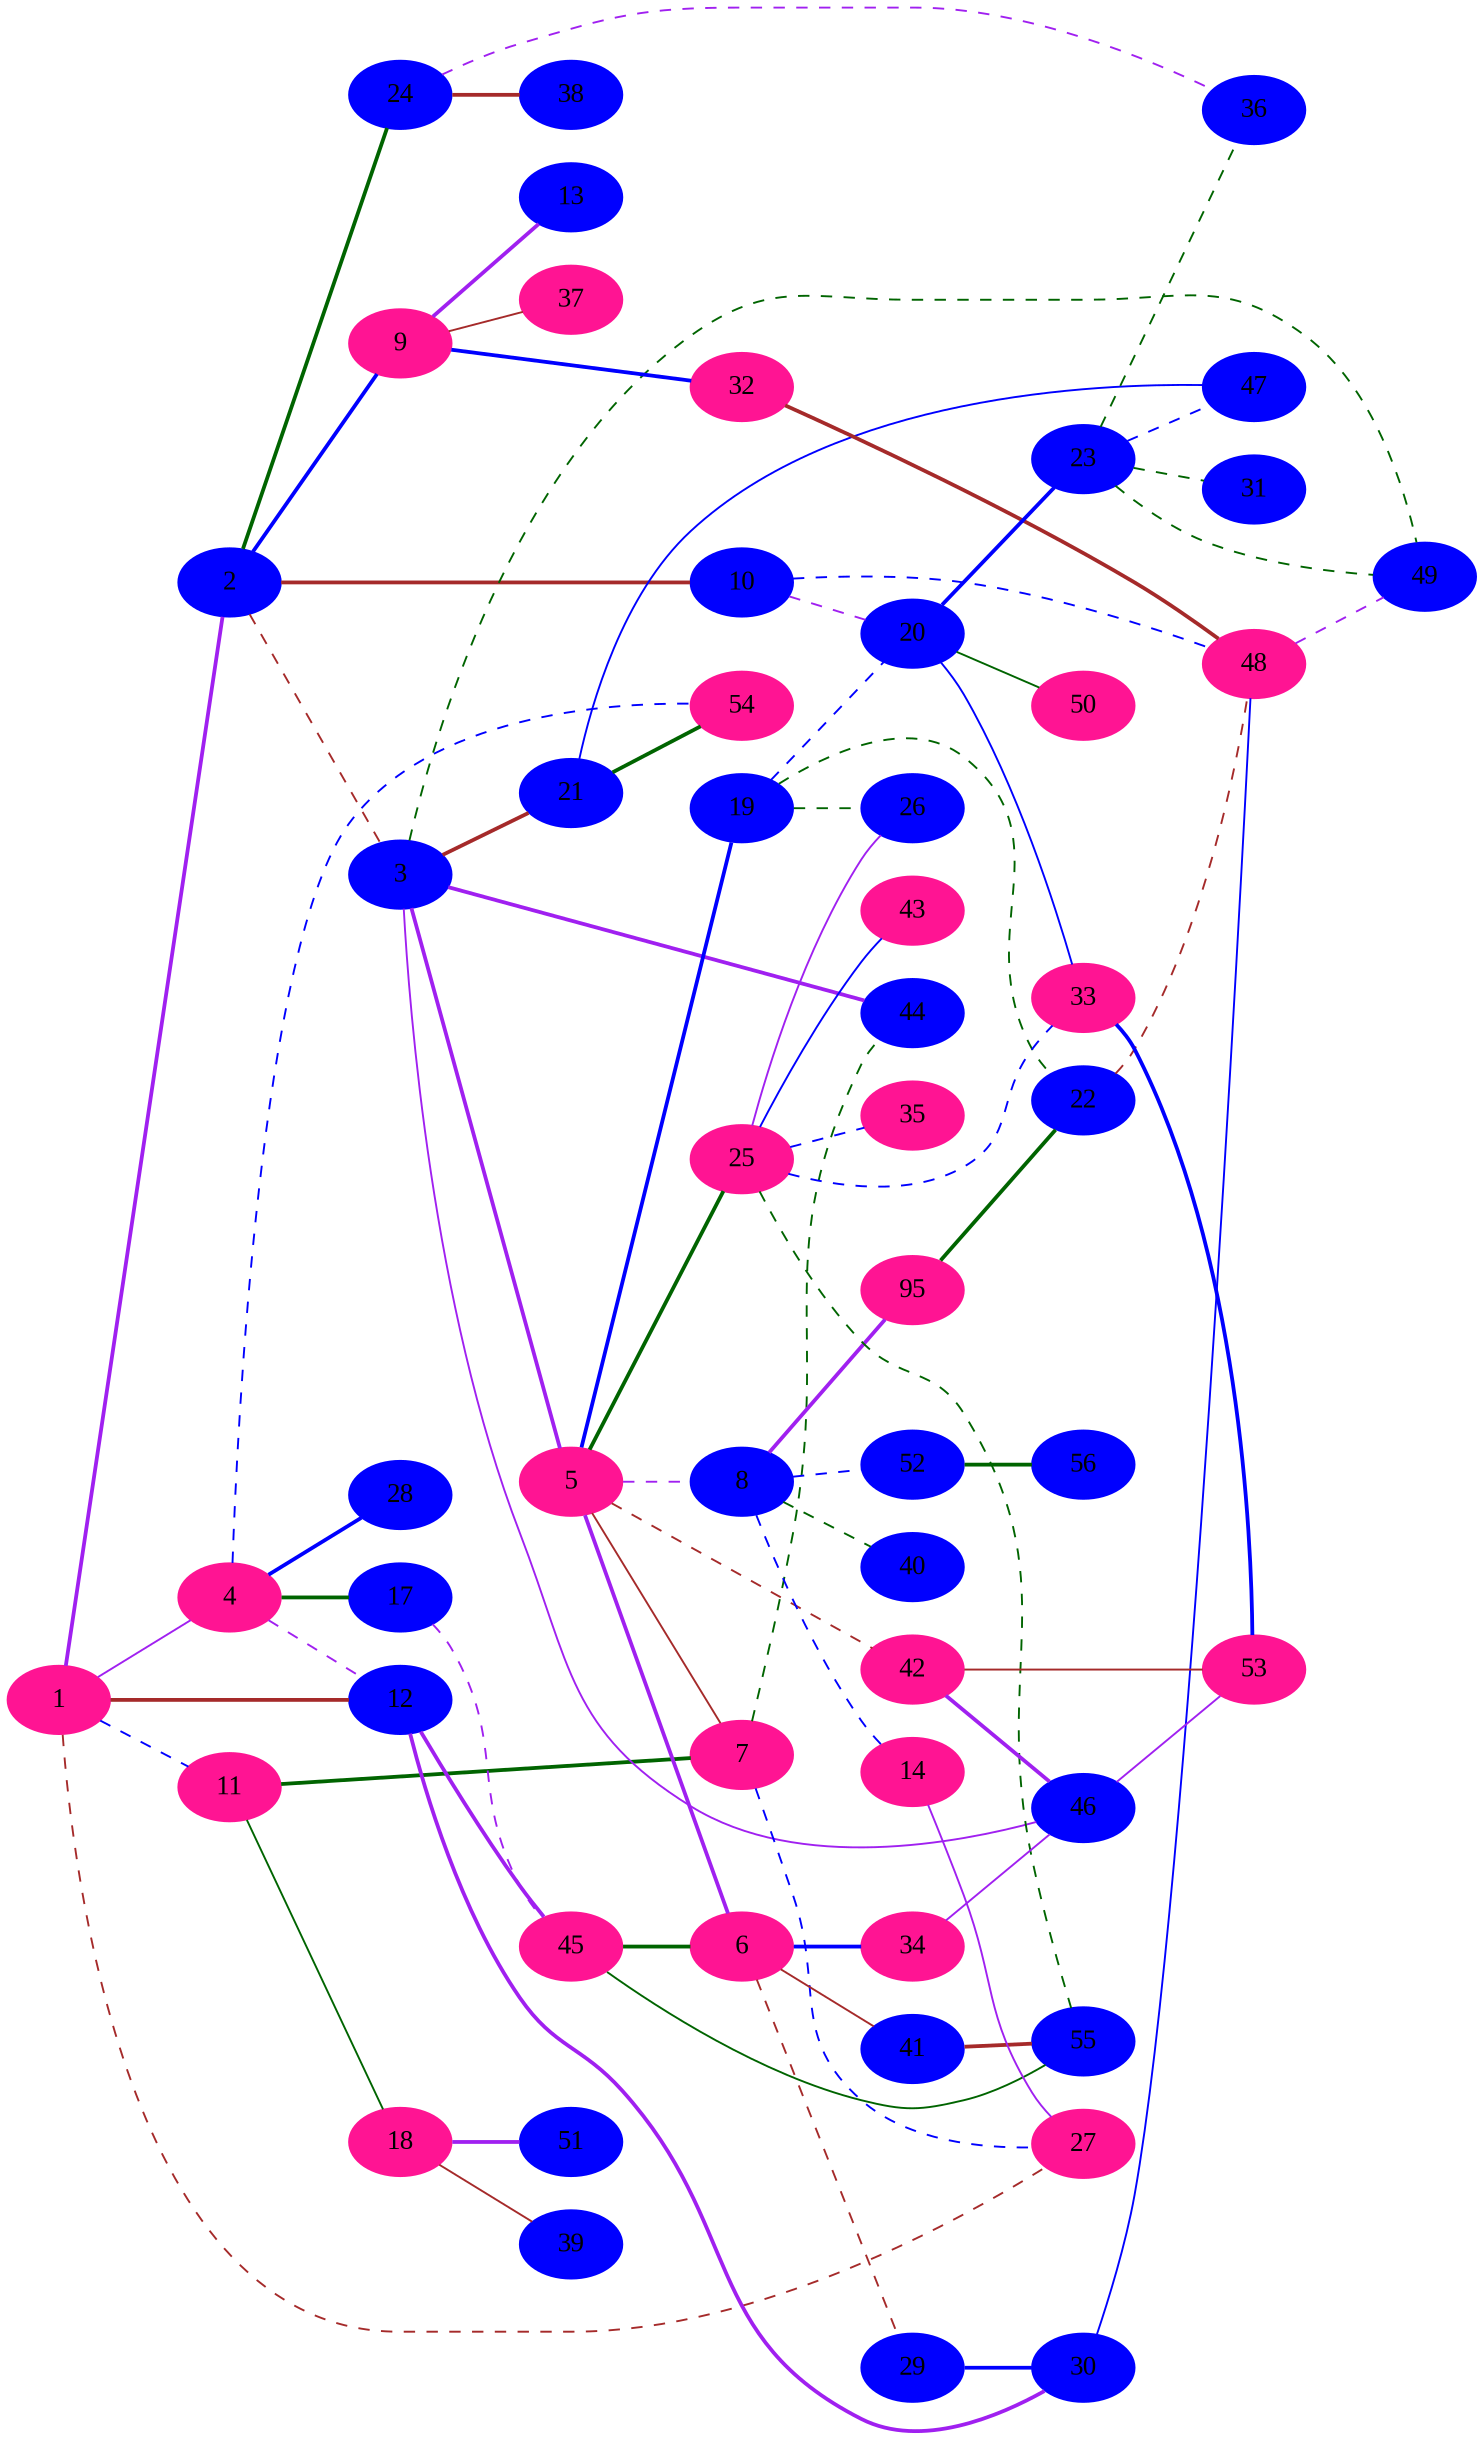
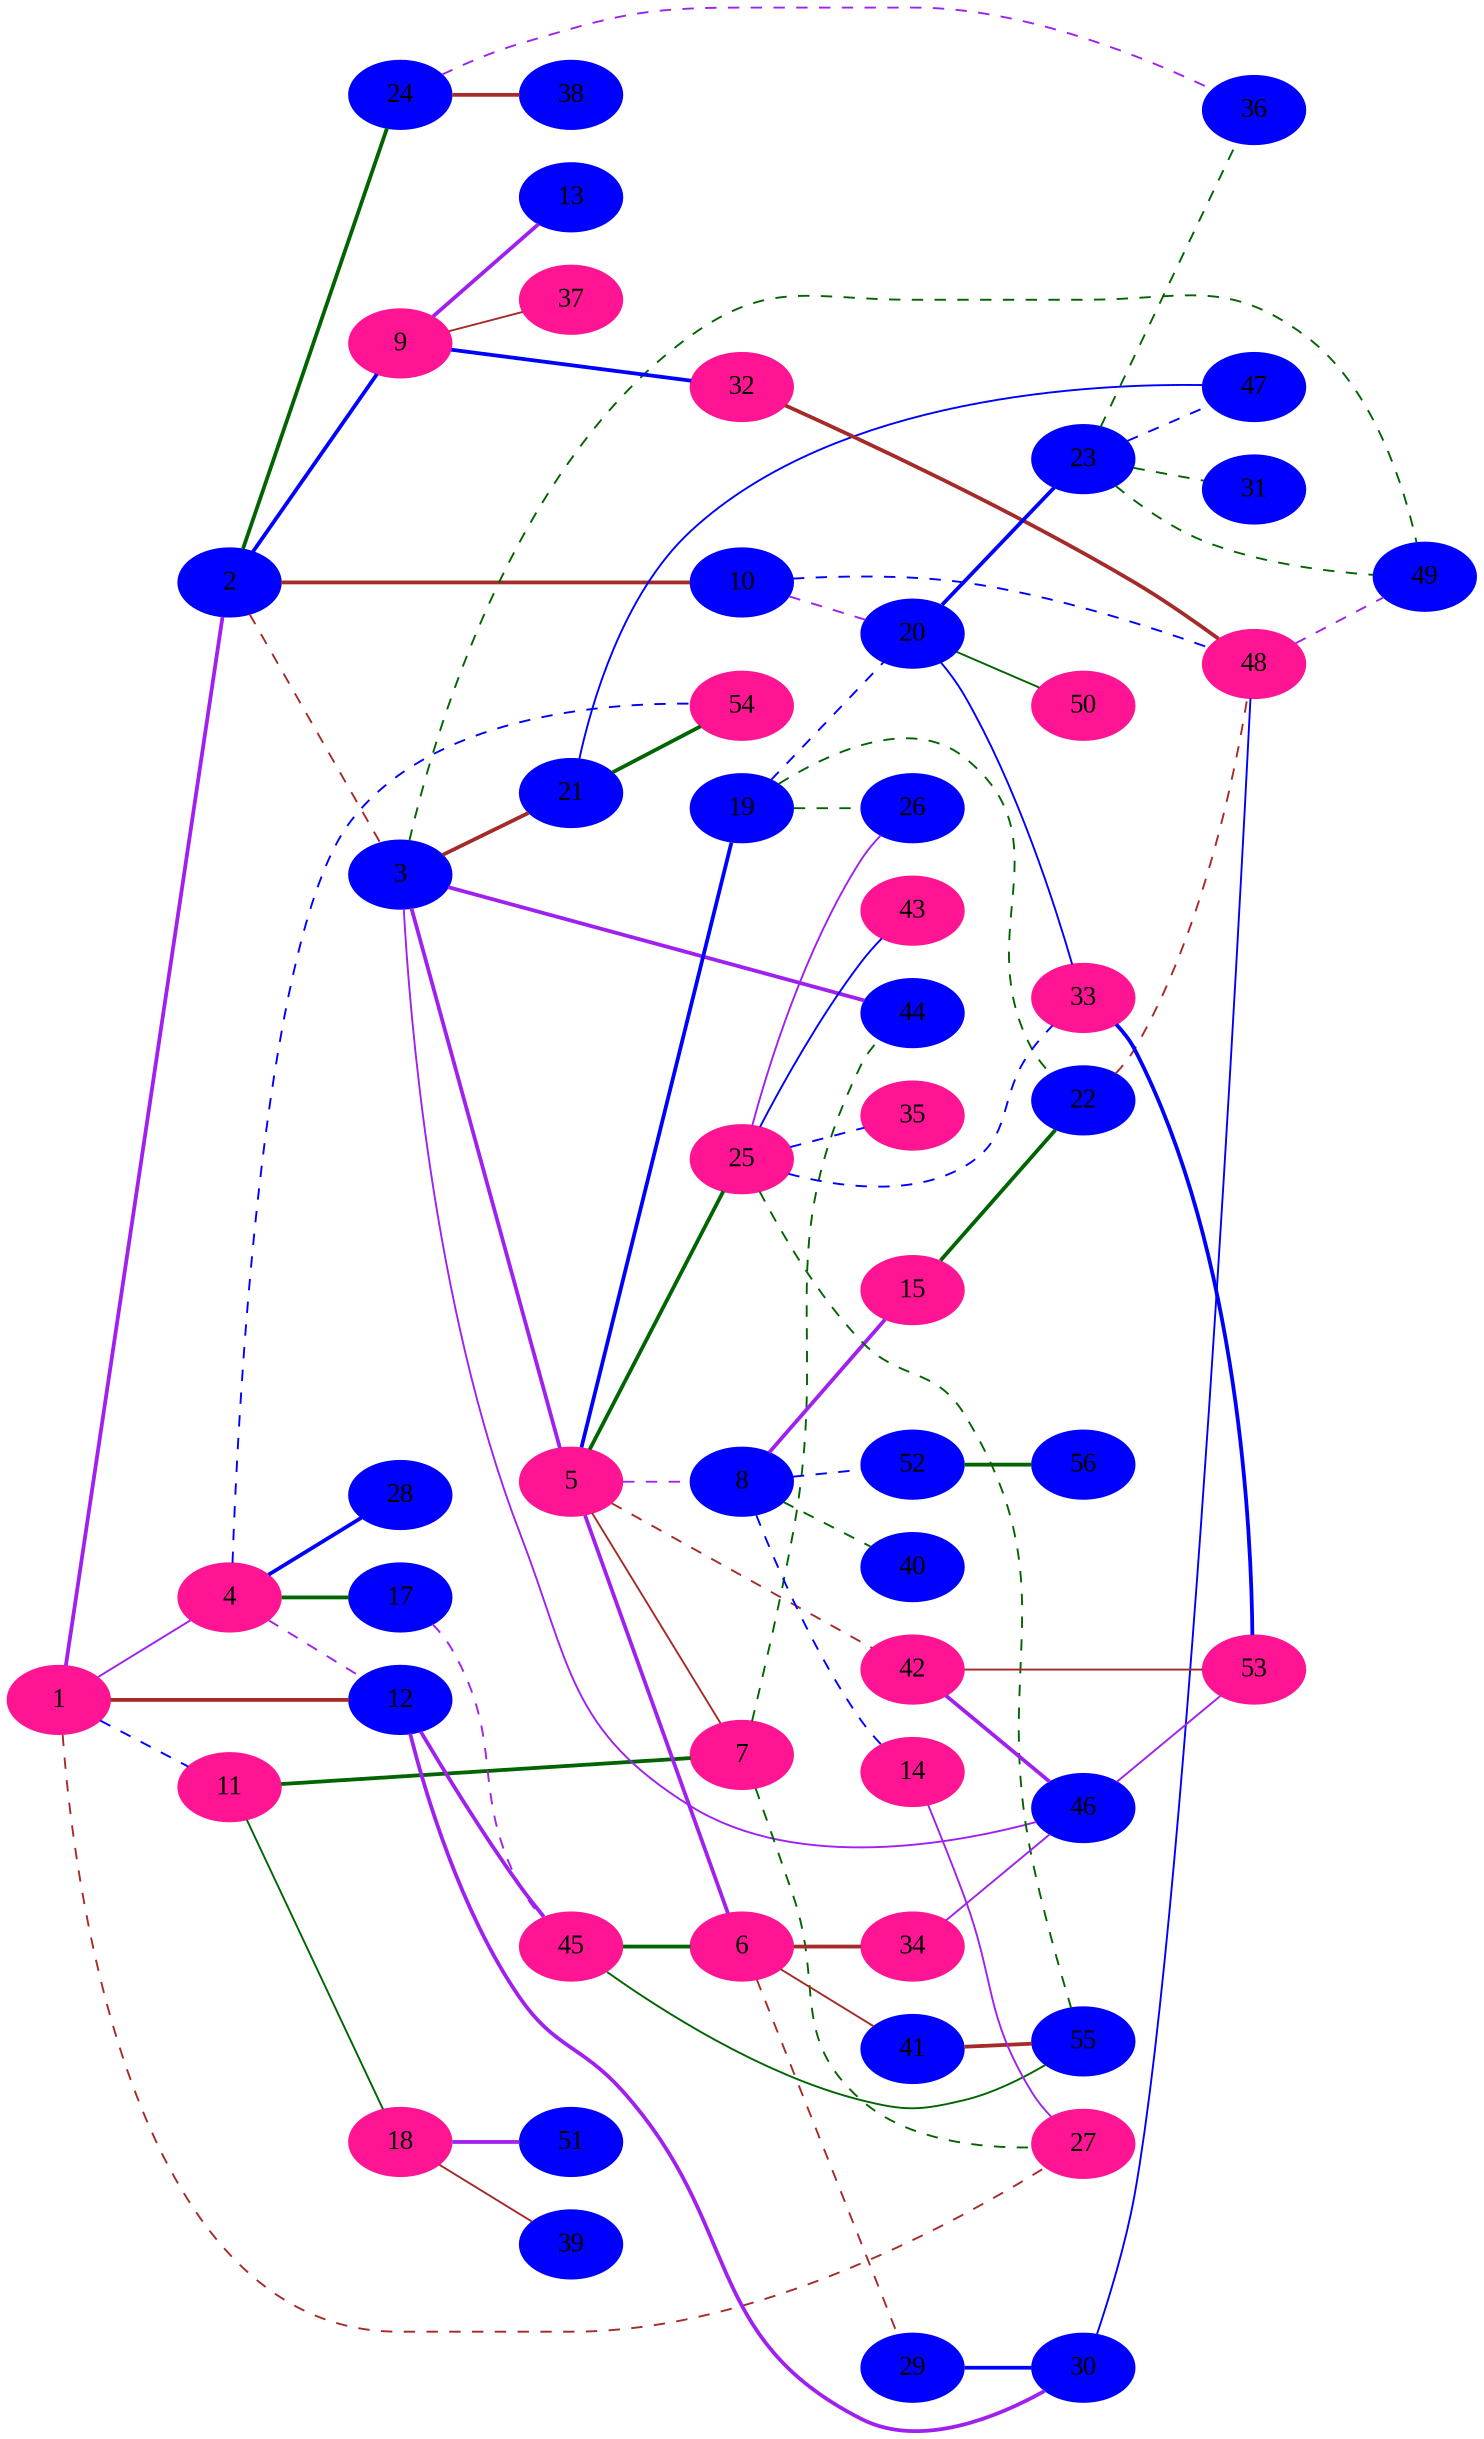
node "95": label "95" -> "15"
edge "6" -- "34": color blue -> brown
edge "7" -- "27": color blue -> darkgreen
